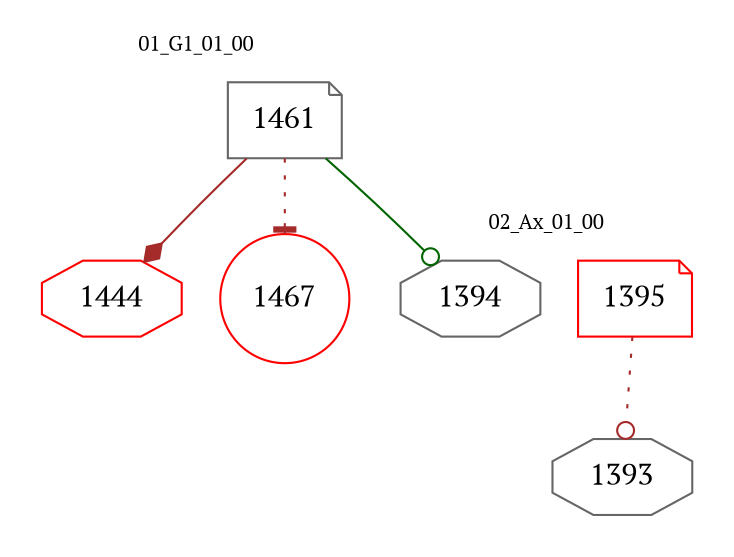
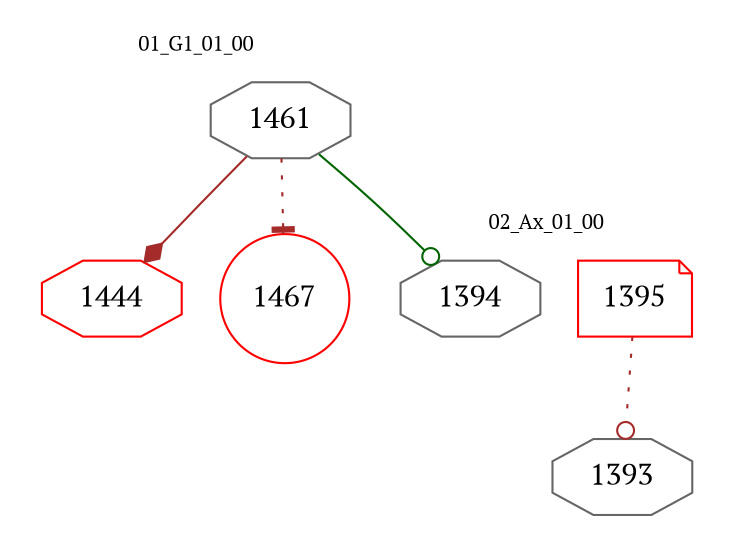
node "1461": shape note -> octagon
